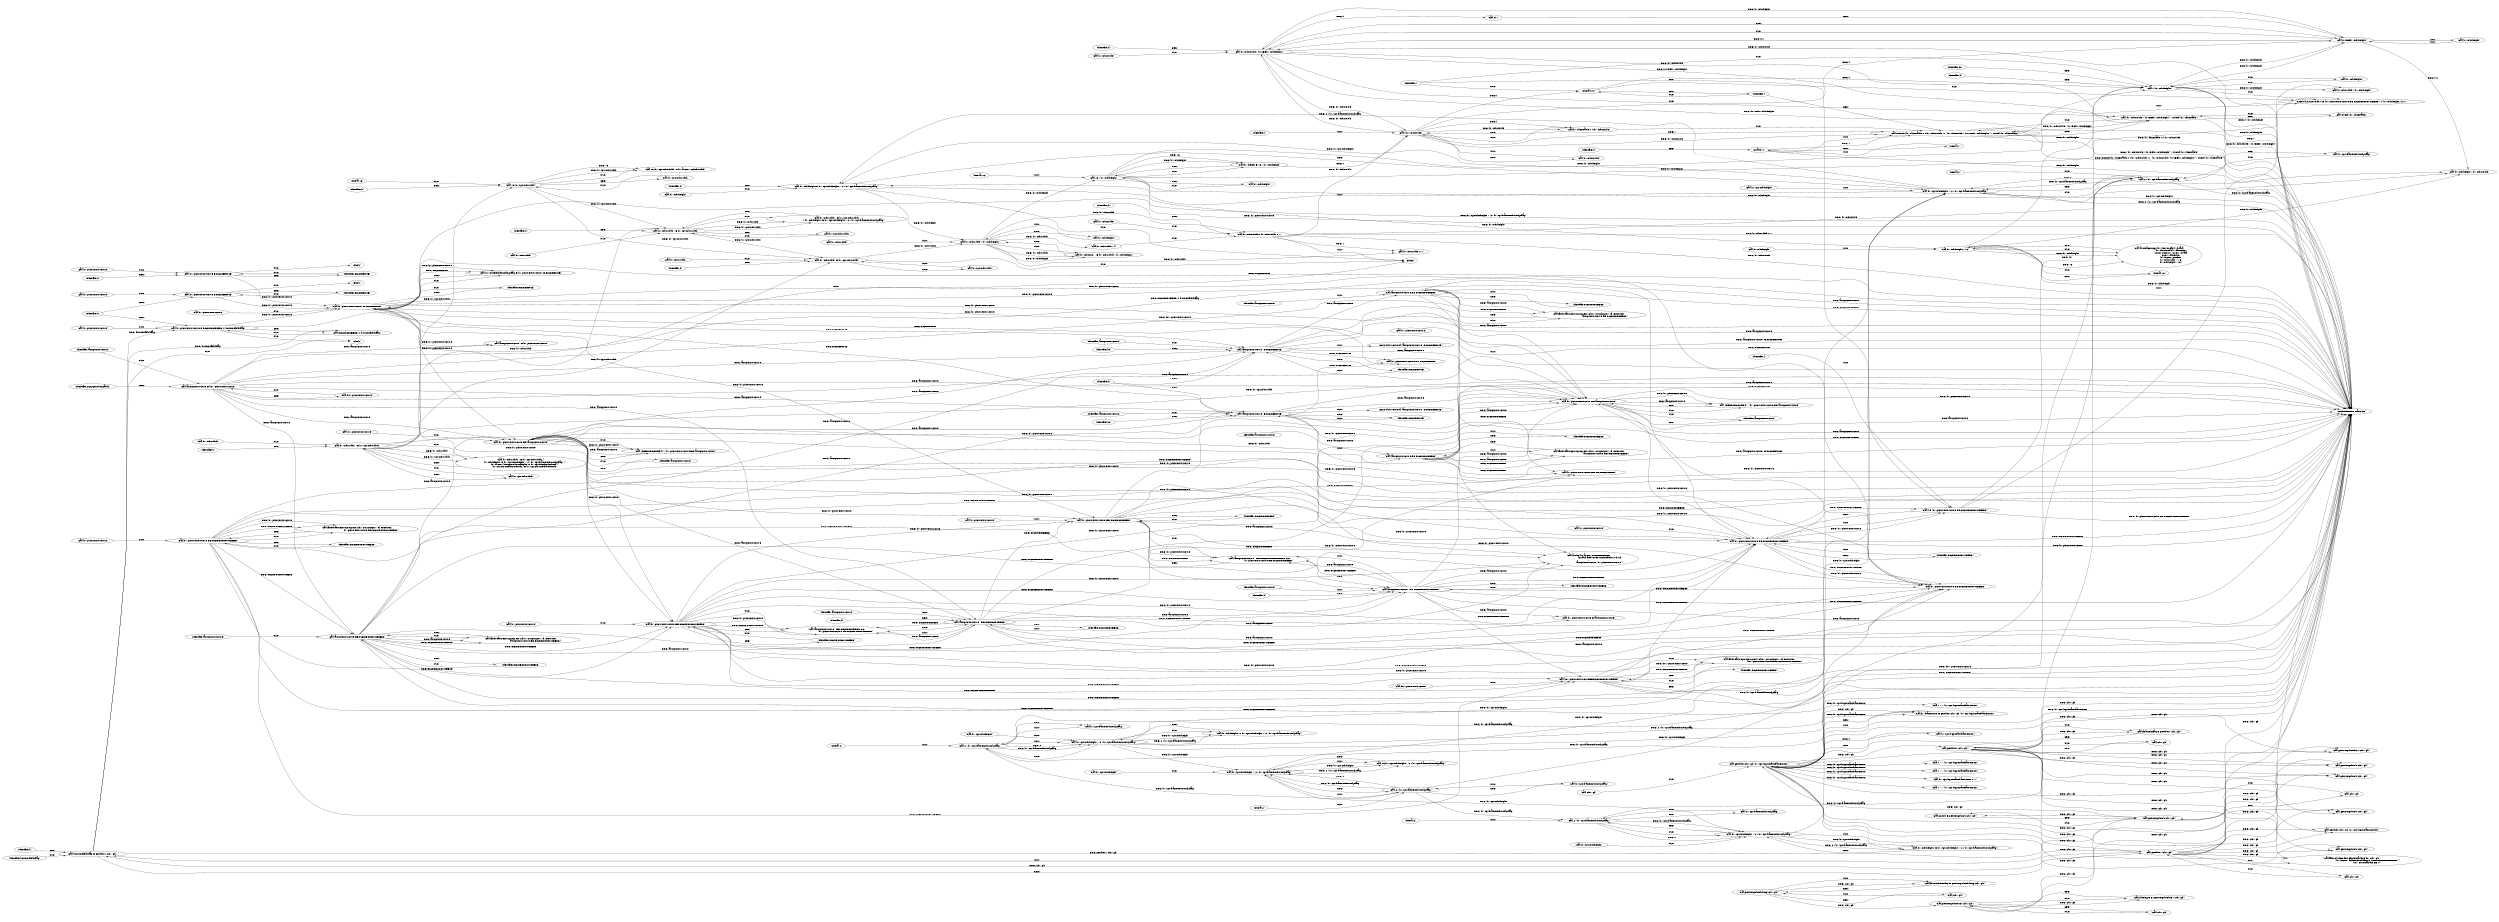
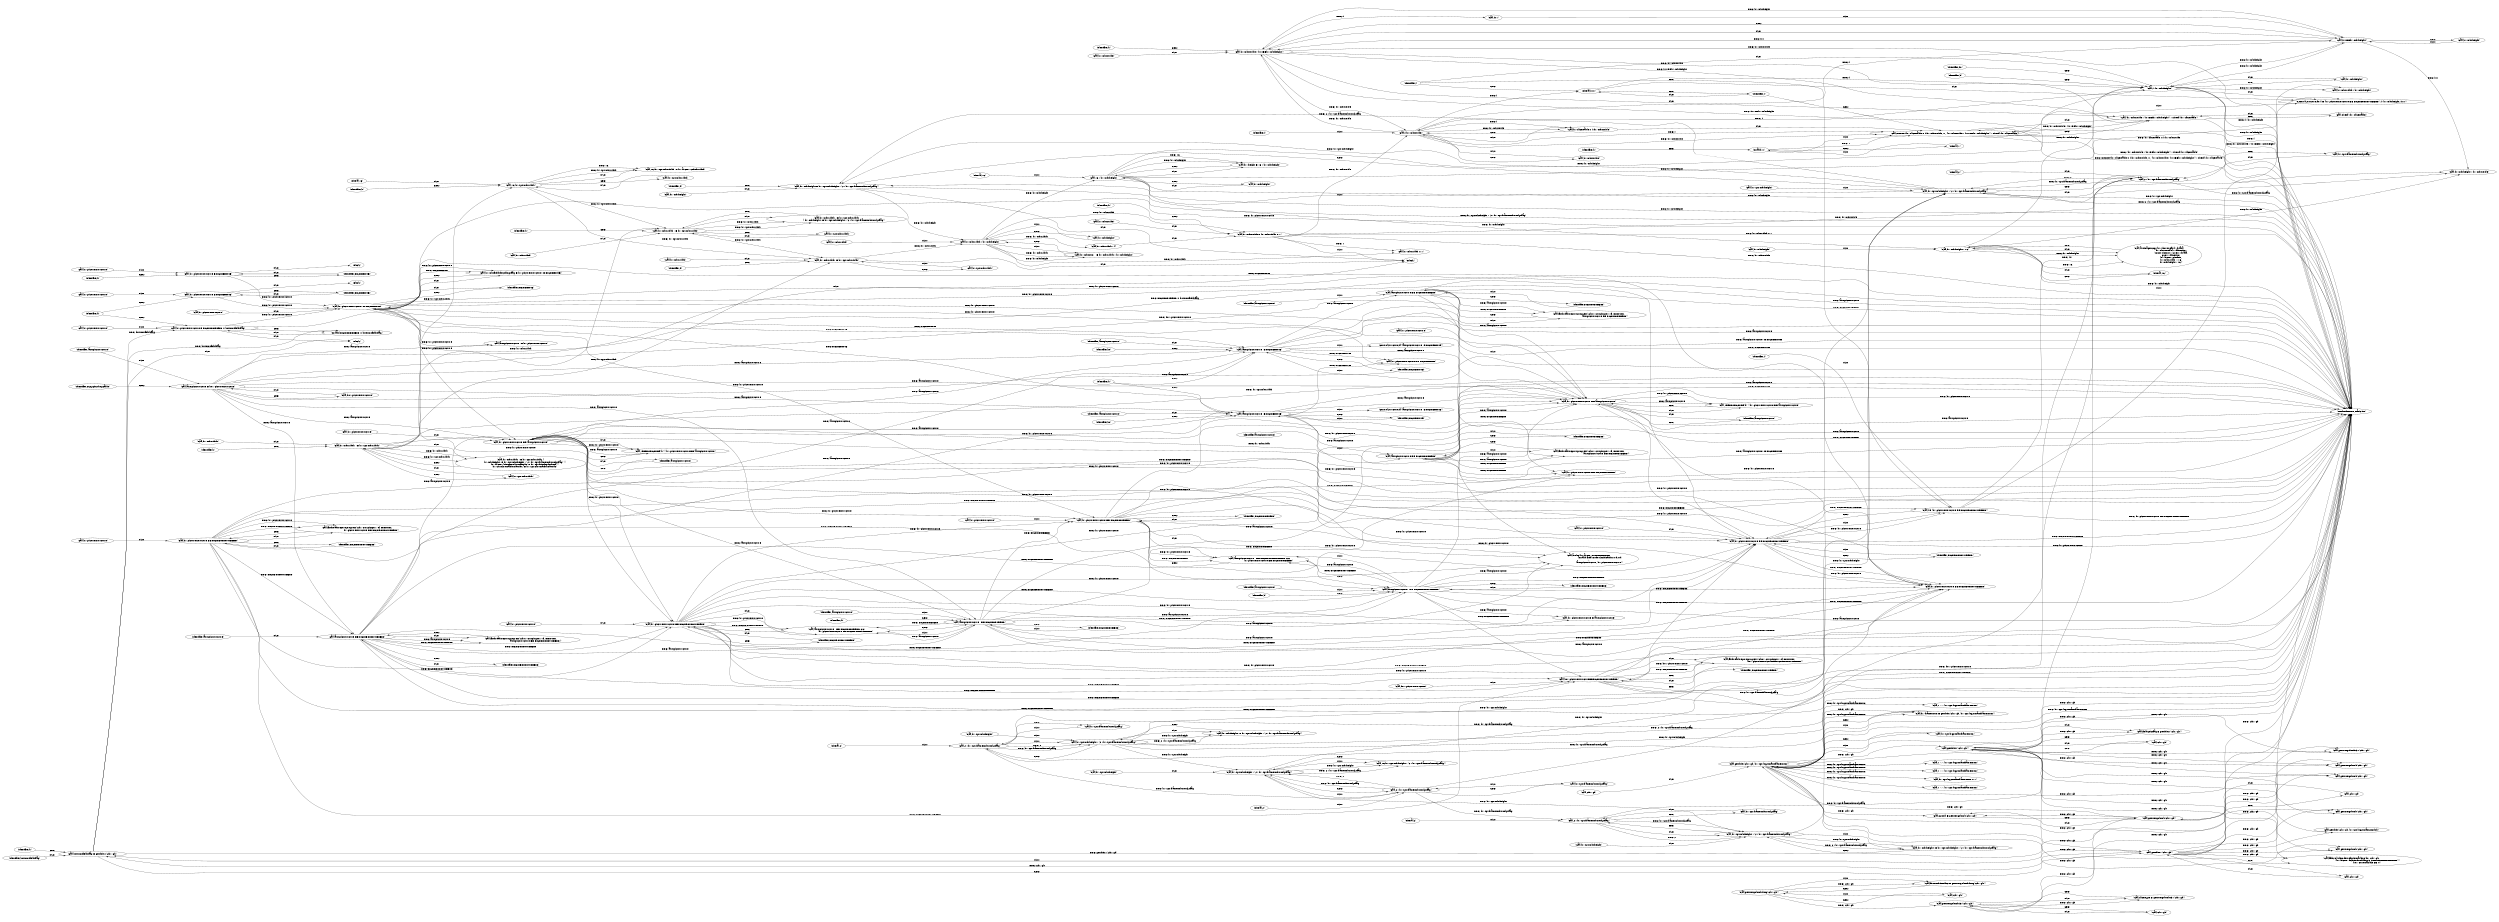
edge "(Call,i+1)" -> "(Call,i+1==h->mb_height)": label "CFG: " -> "AST: "
edge "(Call,h->height = 16 * h->mb_height)" -> "(Call,i*h->mb_stride)": now "(Call,i<h->mb_height)" -> "(Call,i*h->mb_stride)"
edge "(Invalid,-1)" -> "(MethodReturn,static int)": now "(Call,16 * h->mb_height)" -> "(MethodReturn,static int)"
node "(Call,PICT_TOP_FIELD + bottom_field_flag)": label "(Call,PICT_TOP_FIELD + bottom_field_flag)" -> "(Invalid,PICT_TOP_FIELD + bottom_field_flag)"
edge "(Call,get_bits(&h->gb, h->sps.log2_max_frame_num))" -> "(Call,h->sps.log2_max_frame_num)": label "DDG: i" -> "CFG: "
edge "(Call,get_bits(&h->gb, h->sps.log2_max_frame_num))" -> "(Call,get_bits(&h->gb, h->sps.log2_max_poc_lsb))": now "(Call,get_bits(&h->gb, h->sps.log2_max_frame_num))" -> "(Call,pps_id = get_ue_golomb(&h->gb))"
